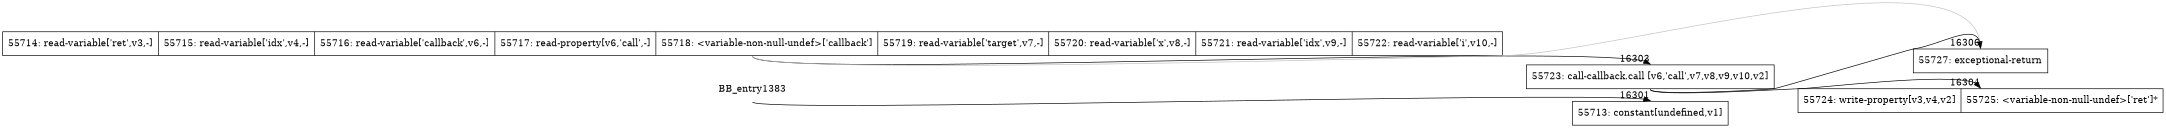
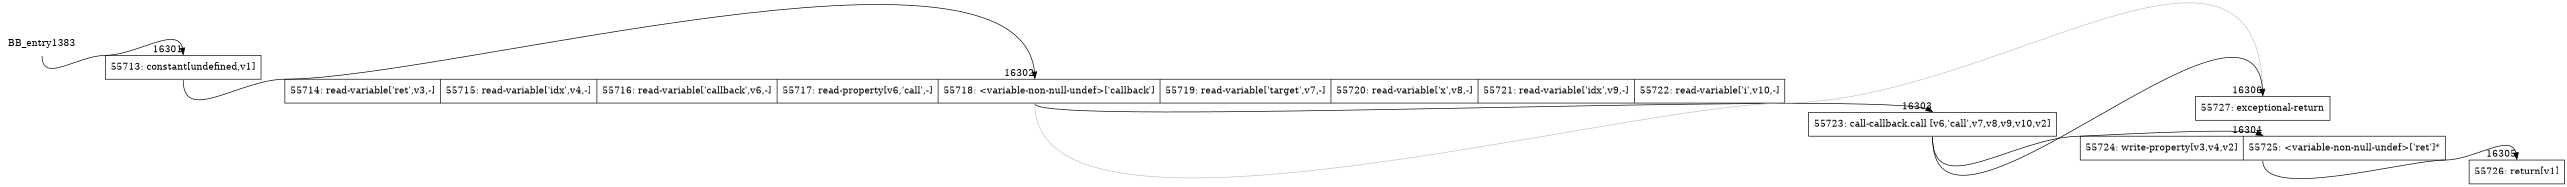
edge "55713: constant[undefined,v1]" -> "55714: read-variable['ret',v3,-]": added
node "55726: return[v1]": added
